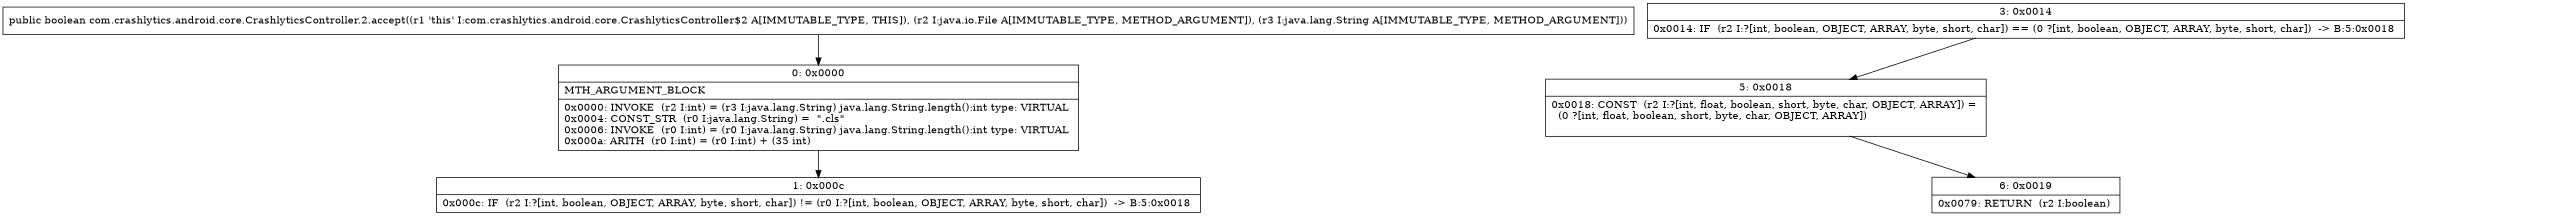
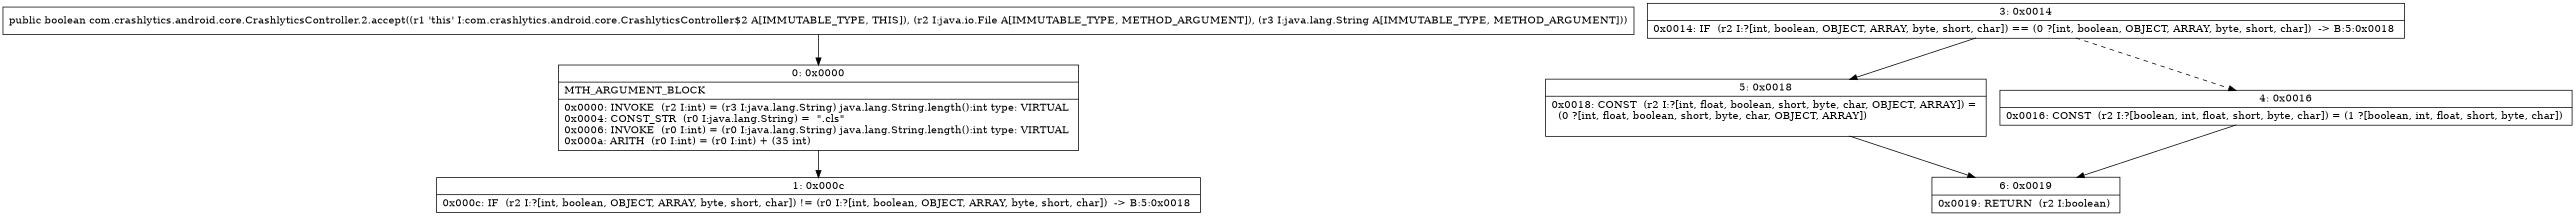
node "4: 0x0016": added
node "6: 0x0019": text "0x0079: RETURN  (r2 I:boolean)" -> "0x0019: RETURN  (r2 I:boolean)"
